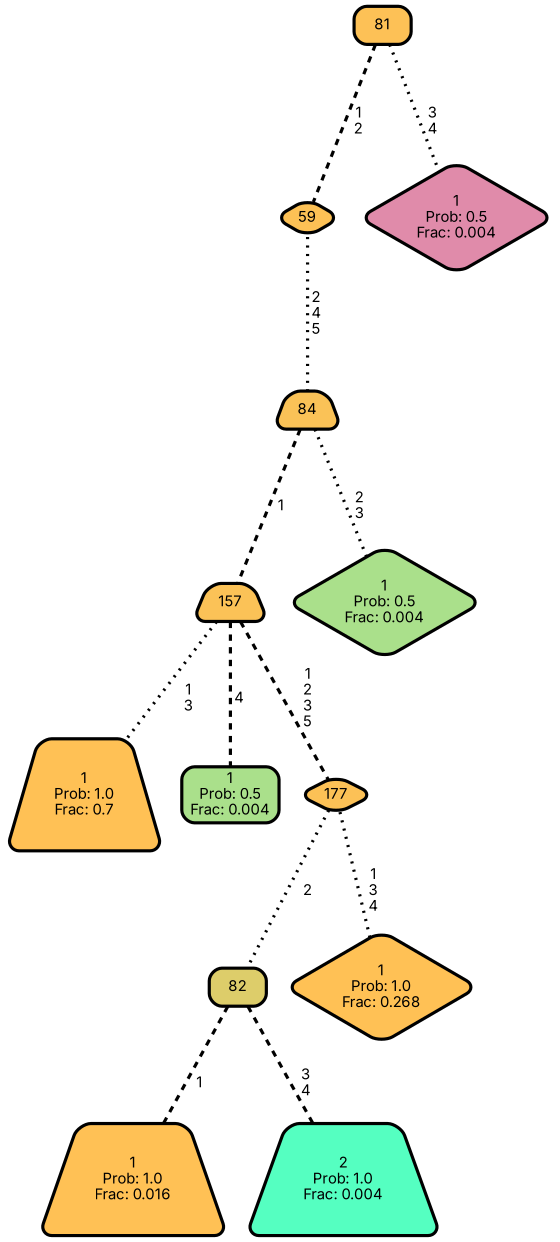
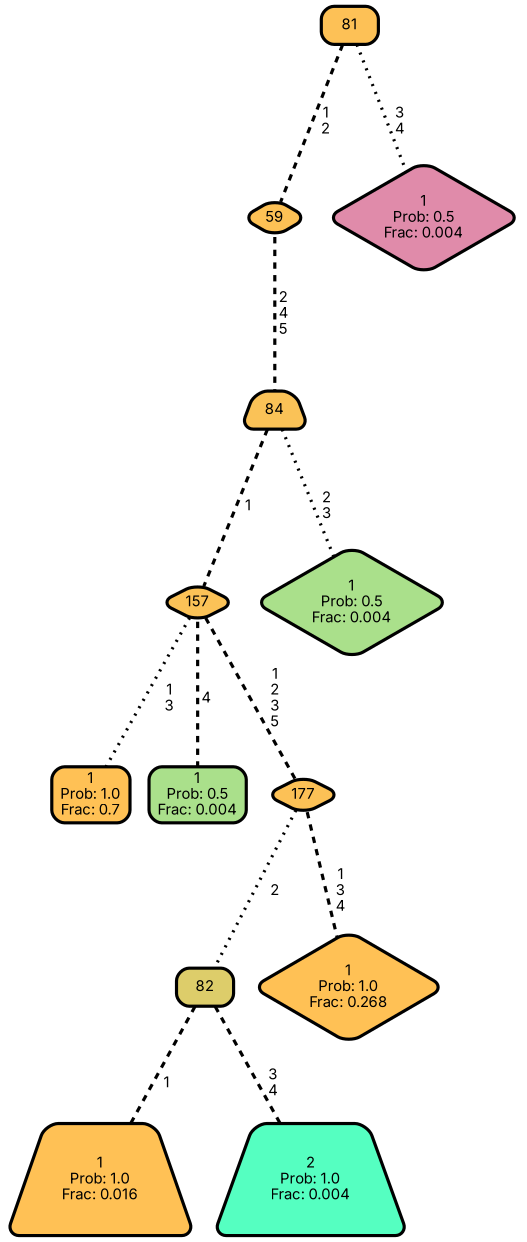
edge "59" -- "84": style dotted -> dashed
node "157": shape trapezium -> diamond
node "1 Prob: 1.0 Frac: 0.7": shape trapezium -> box
edge "177" -- "1 Prob: 1.0 Frac: 0.268": style dotted -> dashed
